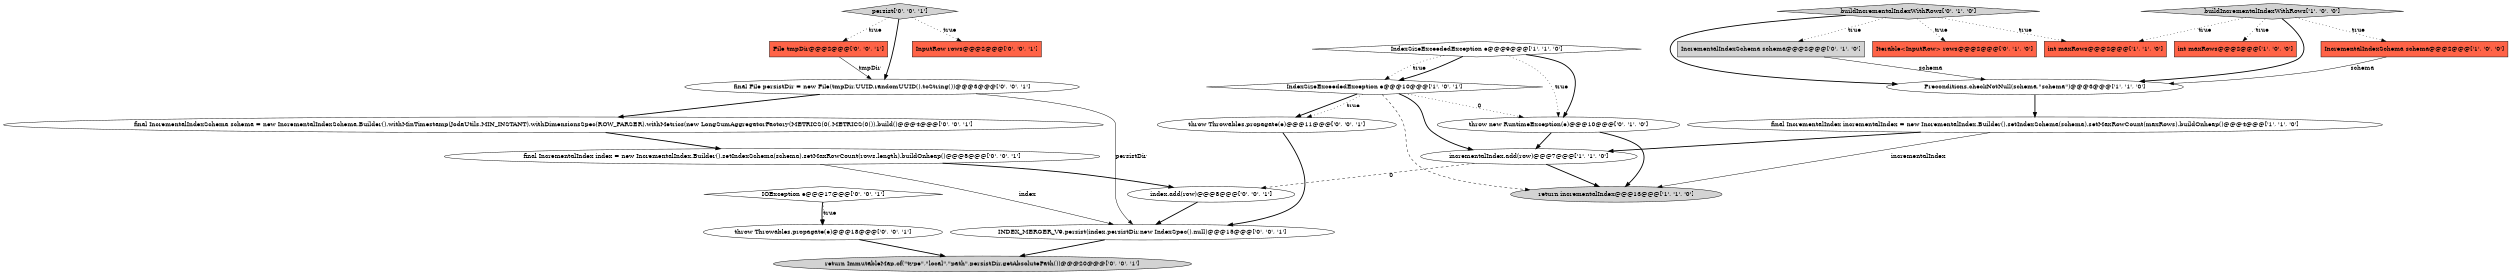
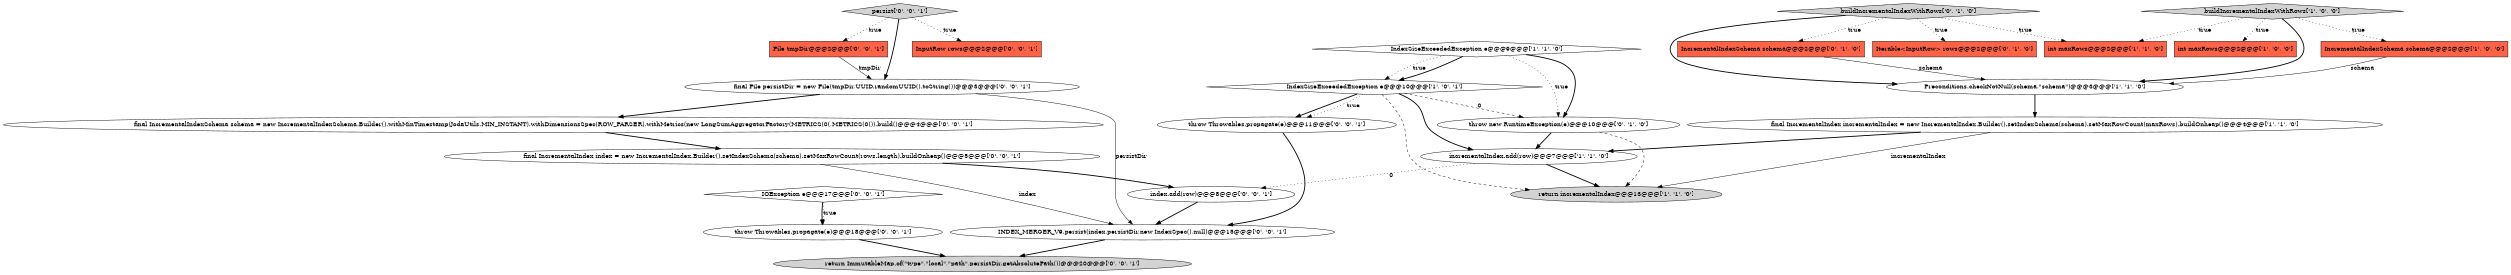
node "IncrementalIndexSchema schema@@@2@@@['0', '1', '0']": fillcolor lightgray -> tomato
edge "IndexSizeExceededException e@@@10@@@['1', '0', '1']" -> "throw new RuntimeException(e)@@@10@@@['0', '1', '0']": style dotted -> dashed
edge "throw new RuntimeException(e)@@@10@@@['0', '1', '0']" -> "return incrementalIndex@@@13@@@['1', '1', '0']": style bold -> dashed
edge "incrementalIndex.add(row)@@@7@@@['1', '1', '0']" -> "index.add(row)@@@8@@@['0', '0', '1']": style dashed -> dotted
